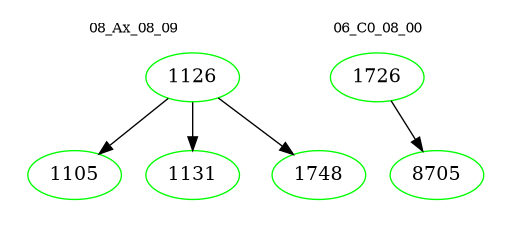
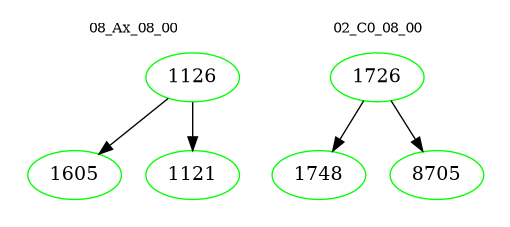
cluster "08_Ax_08_09": label "08_Ax_08_09" -> "08_Ax_08_00"
cluster "06_C0_08_00": label "06_C0_08_00" -> "02_C0_08_00"
edge "1126" -> "1748": now "1726" -> "1748"
node "1105": label "1105" -> "1605"
node "1131": label "1131" -> "1121"
